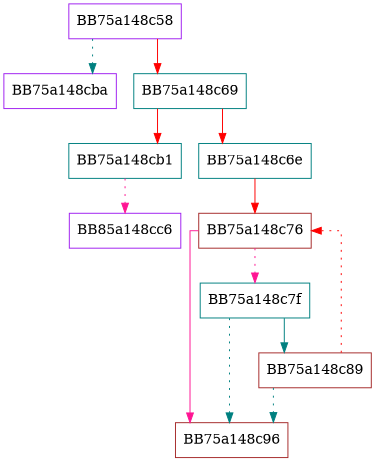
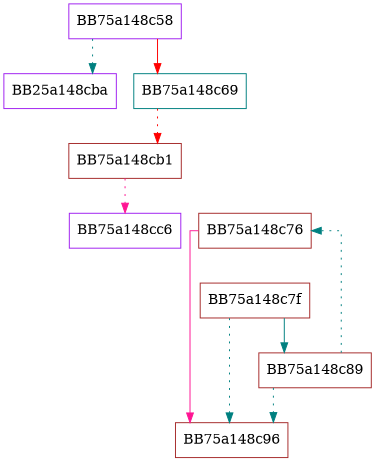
node "BB75a148cba": label "BB75a148cba" -> "BB25a148cba"
edge "BB75a148c69" -> "BB75a148cb1": style solid -> dotted
node "BB75a148cb1": color teal -> brown
node "BB75a148c6e": removed
node "BB85a148cc6": label "BB85a148cc6" -> "BB75a148cc6"
edge "BB75a148c76" -> "BB75a148c7f": removed
edge "BB75a148c89" -> "BB75a148c76": color red -> teal
node "BB75a148c7f": color teal -> brown
